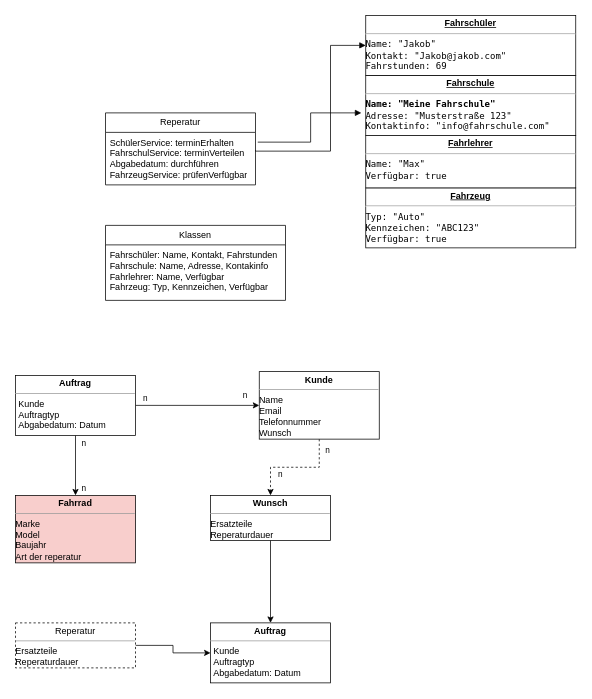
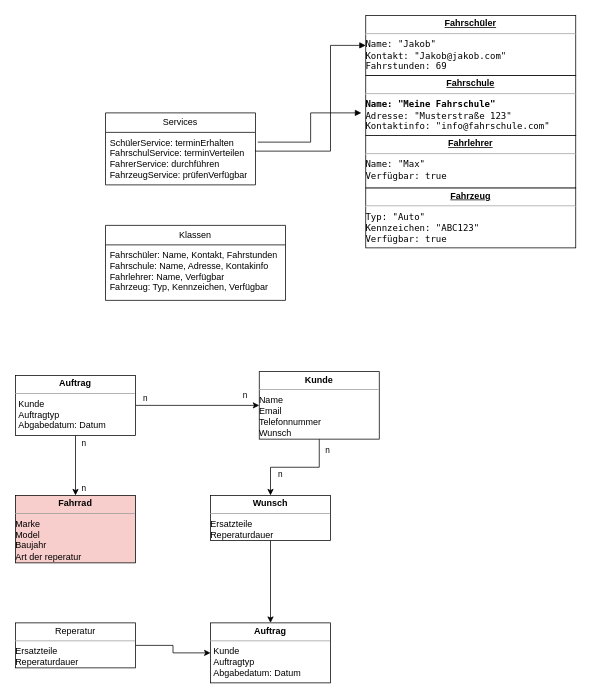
node "Reperatur": label "Reperatur" -> "Services"
node "SchülerService: terminErhalten FahrschulService: terminVerteilen Abgabedatum: durchführen FahrzeugService: prüfenVerfügbar": label "SchülerService: terminErhalten FahrschulService: terminVerteilen Abgabedatum: durchführen FahrzeugService: prüfenVerfügbar" -> "SchülerService: terminErhalten FahrschulService: terminVerteilen FahrerService: durchführen FahrzeugService: prüfenVerfügbar"
edge "Kunde Name Email Telefonnummer Wunsch" -> "Wunsch Ersatzteile Reperaturdauer": style dashed -> solid
node "Reperatur Ersatzteile Reperaturdauer": style dashed -> solid
